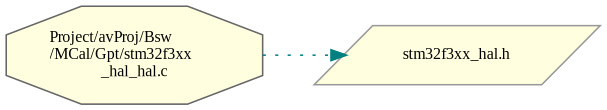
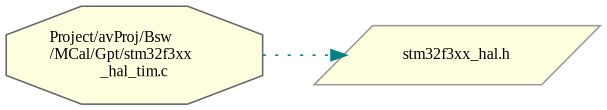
node "Project/avProj/Bsw /MCal/Gpt/stm32f3xx _hal_hal.c": label "Project/avProj/Bsw /MCal/Gpt/stm32f3xx _hal_hal.c" -> "Project/avProj/Bsw /MCal/Gpt/stm32f3xx _hal_tim.c"
